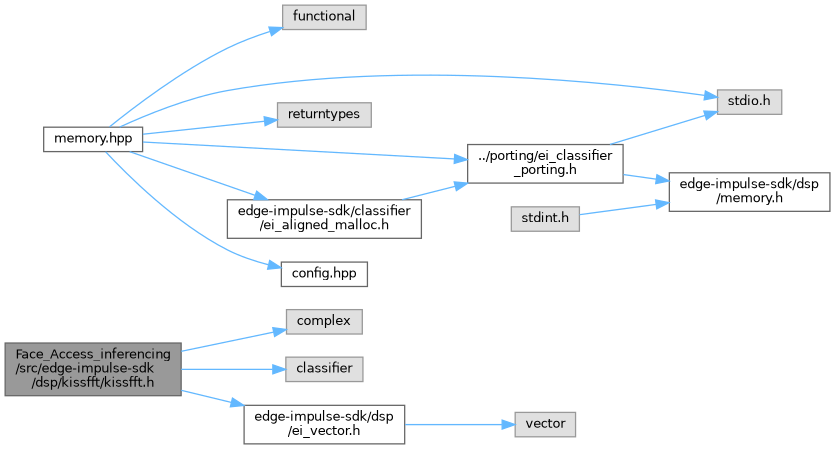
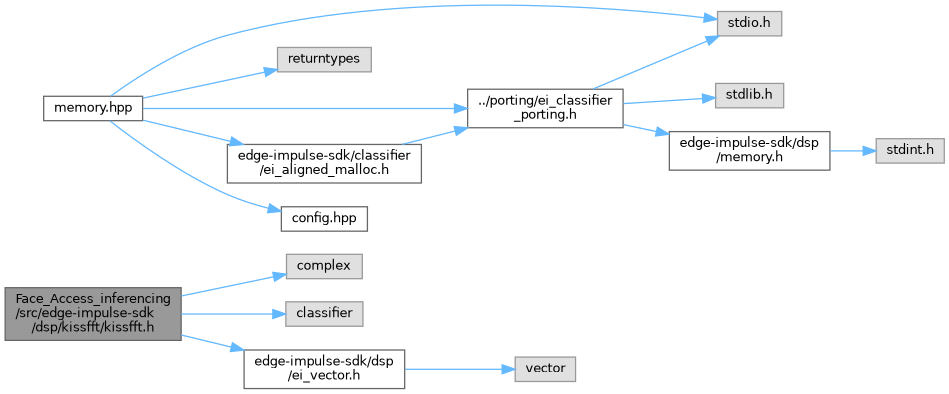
node "functional": removed
node "stdlib.h": added
edge "stdint.h" -> "edge-impulse-sdk/dsp /memory.h": reversed
